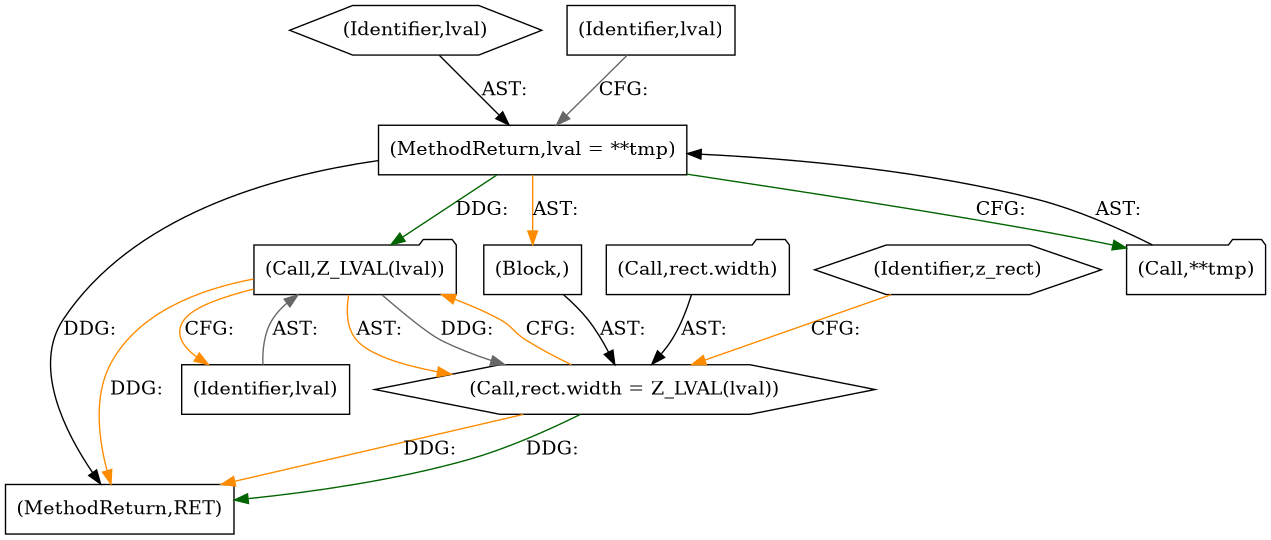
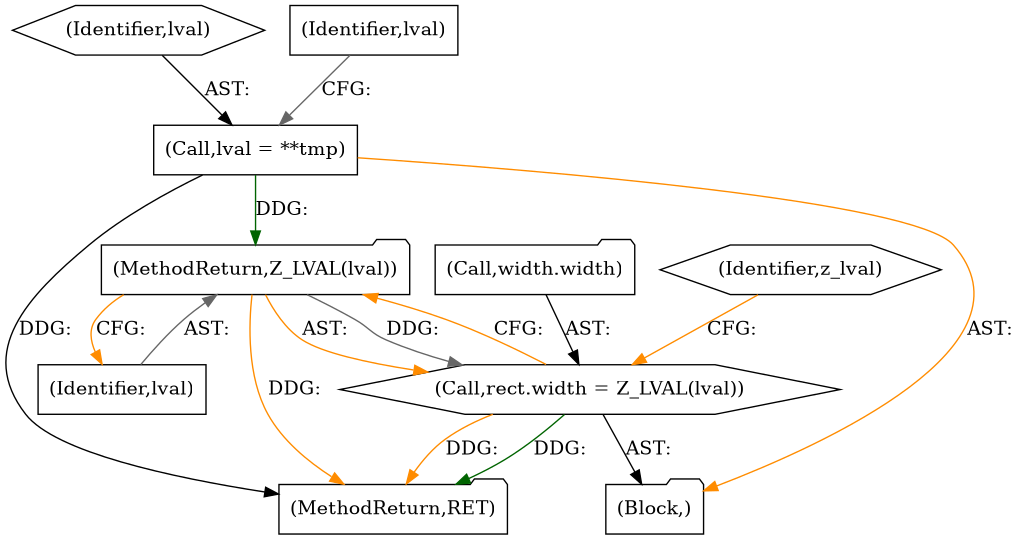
node "(MethodReturn,lval = **tmp)": label "(MethodReturn,lval = **tmp)" -> "(Call,lval = **tmp)"
node "(Call,Z_LVAL(lval))": label "(Call,Z_LVAL(lval))" -> "(MethodReturn,Z_LVAL(lval))"
node "(Block,)": shape box -> folder
node "(Call,rect.width)": label "(Call,rect.width)" -> "(Call,width.width)"
node "(Identifier,z_rect)": label "(Identifier,z_rect)" -> "(Identifier,z_lval)"
node "(Call,**tmp)": removed
edge "(Block,)" -> "(Call,rect.width = Z_LVAL(lval))": reversed
node "(MethodReturn,RET)": shape box -> folder
